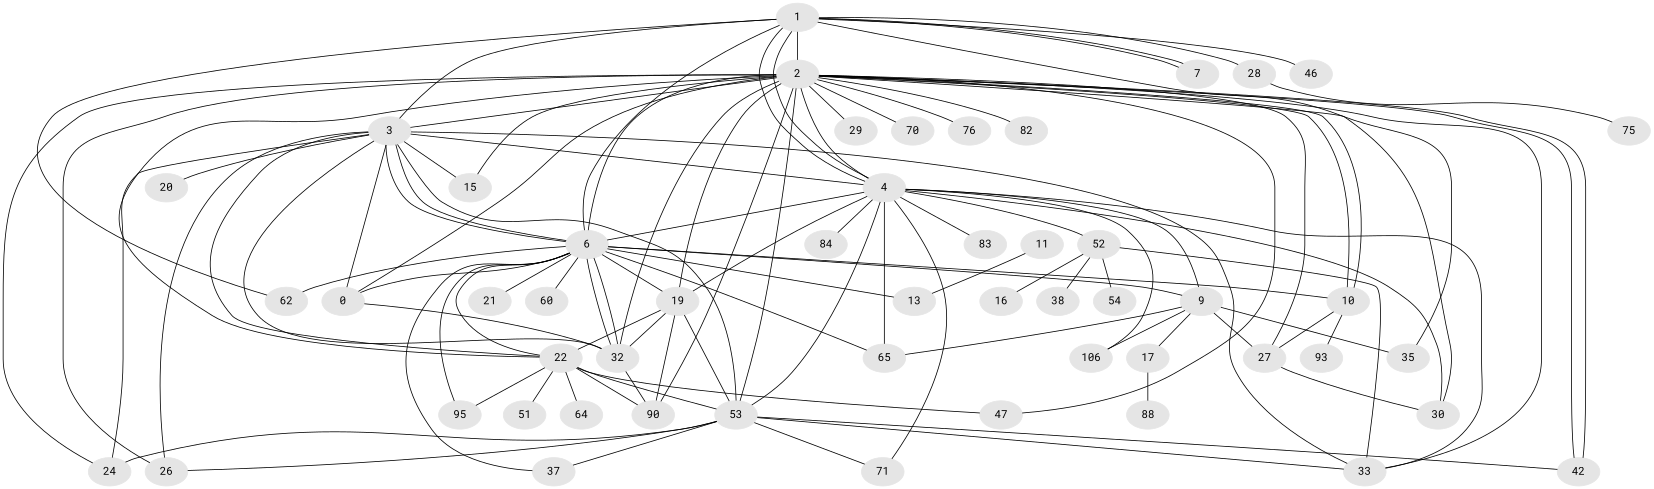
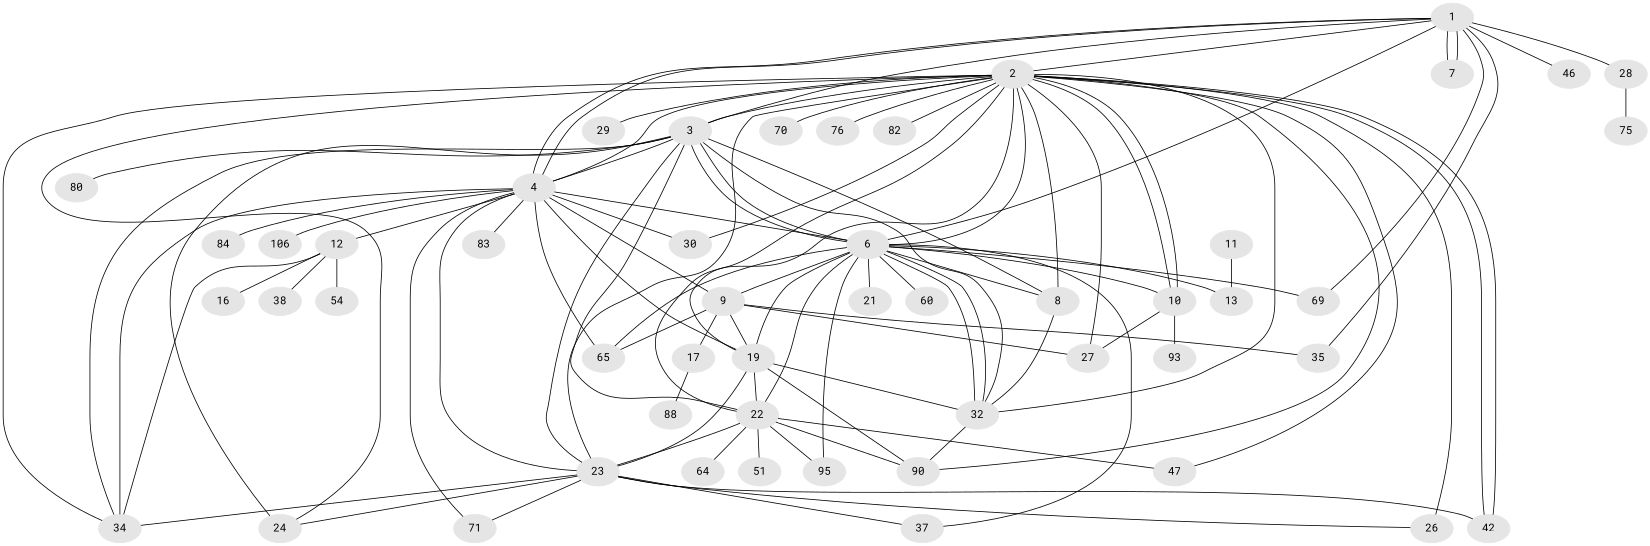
node "20": label "20" -> "80"
node "15": removed
edge "3" -- "26": removed
node "52": label "52" -> "12"
node "62": label "62" -> "69"
node "0": label "0" -> "8"
edge "9" -- "106": now "9" -- "19"
edge "27" -- "30": removed
node "53": label "53" -> "23"
node "33": label "33" -> "34"
